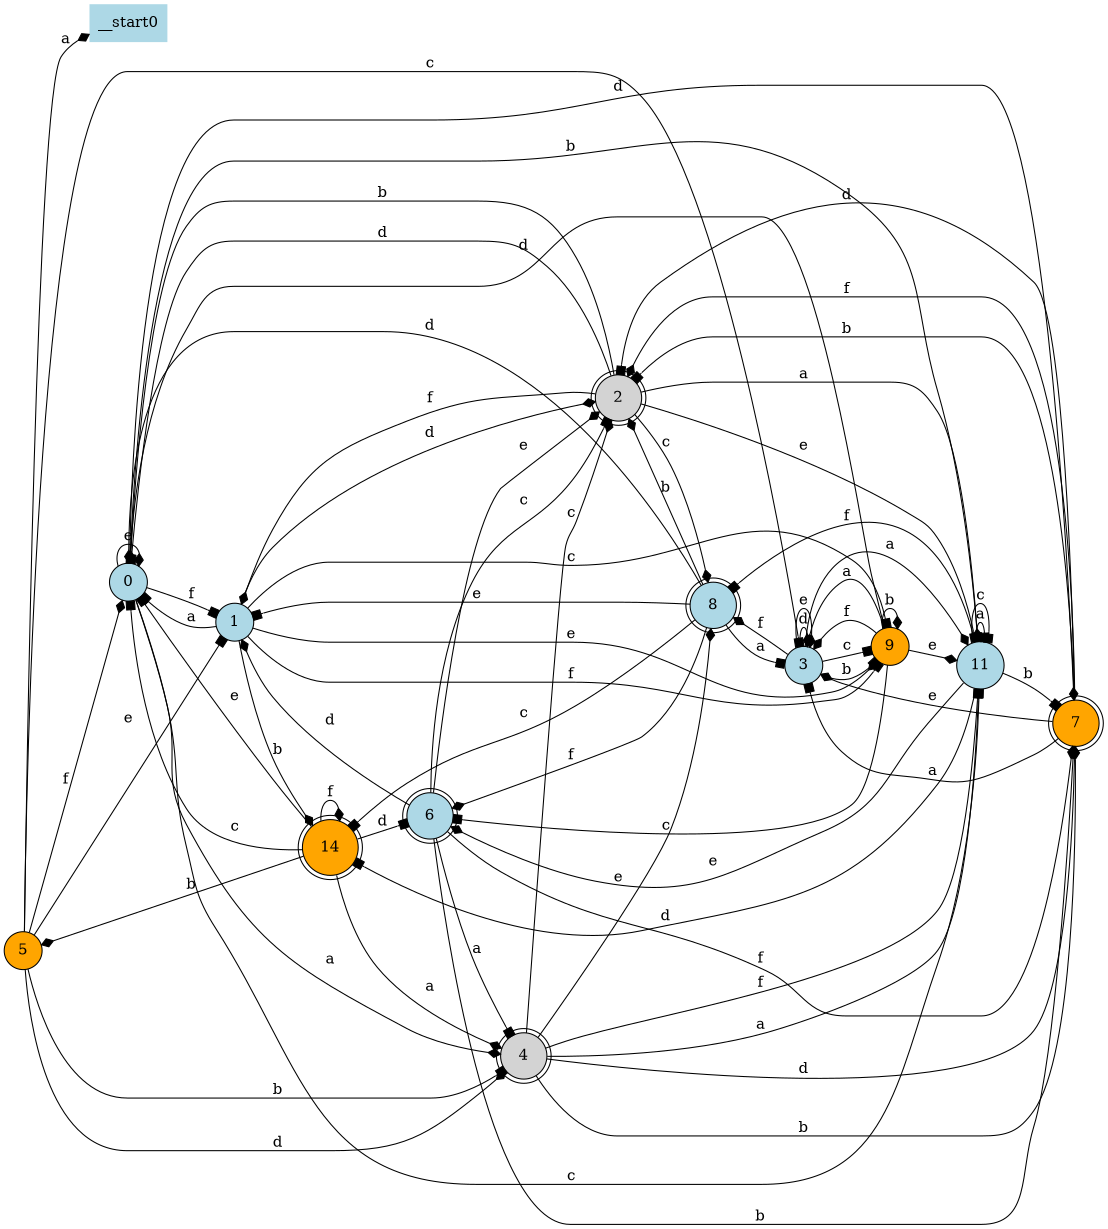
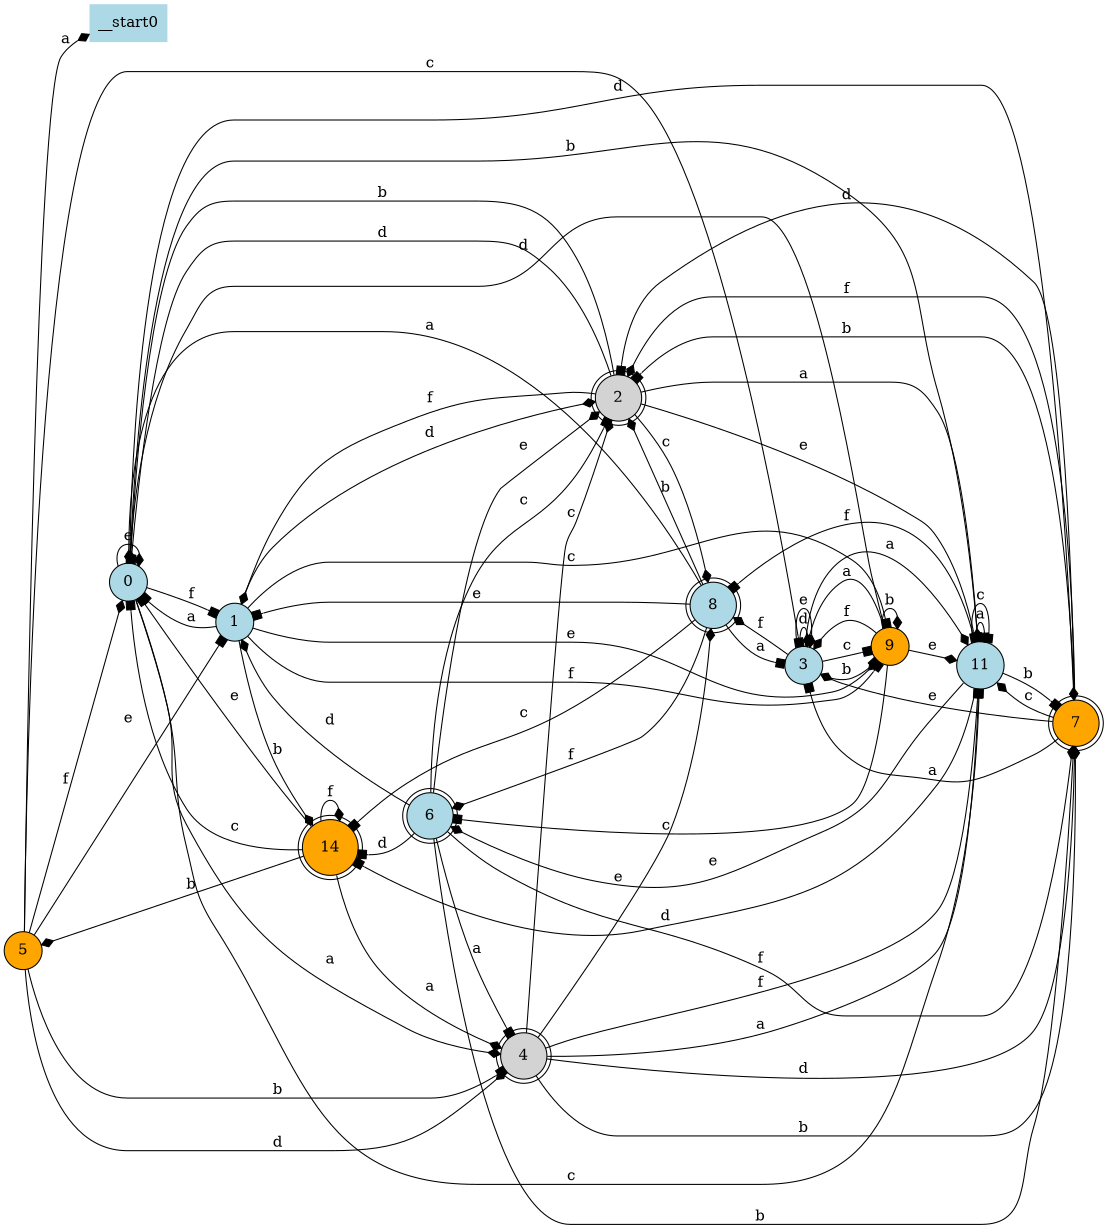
edge "8" -> "0": label "d" -> "a"
edge "7" -> "11": added, label "c"
edge "14" -> "6": reversed
